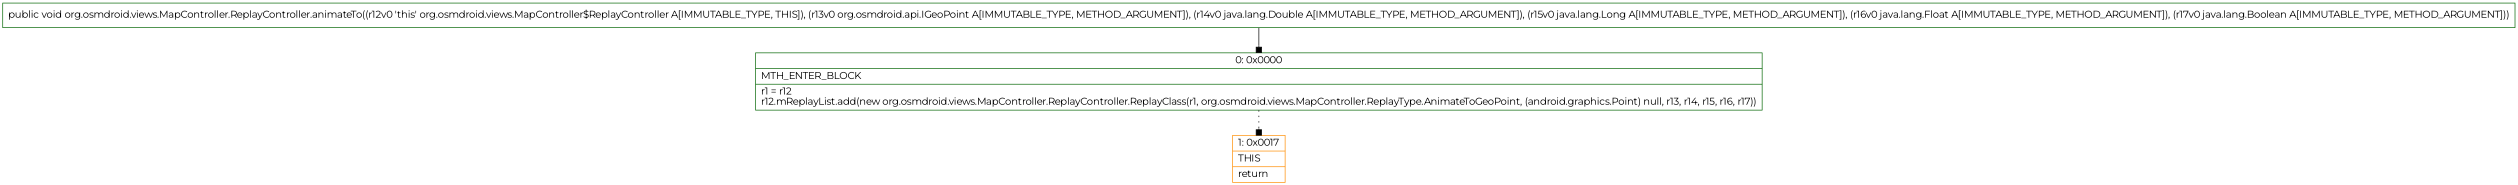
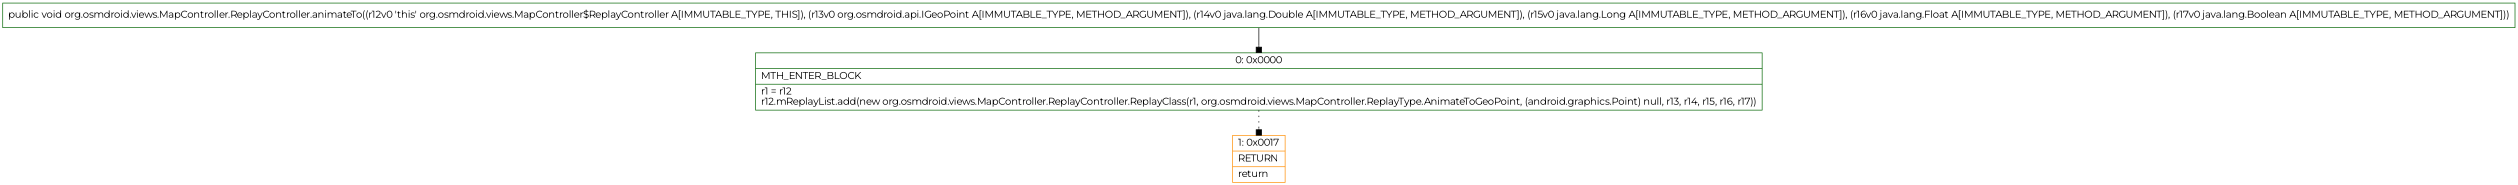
node "1: 0x0017": text "THIS" -> "RETURN"
